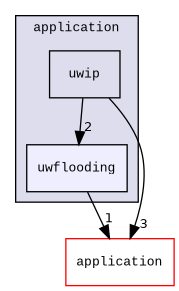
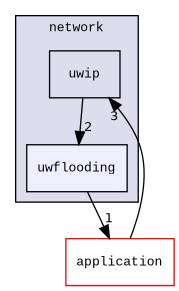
cluster "application": label "application" -> "network"
edge "uwip" -> "application": reversed
